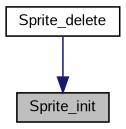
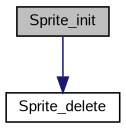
edge "Sprite_delete" -> "Sprite_init": reversed
